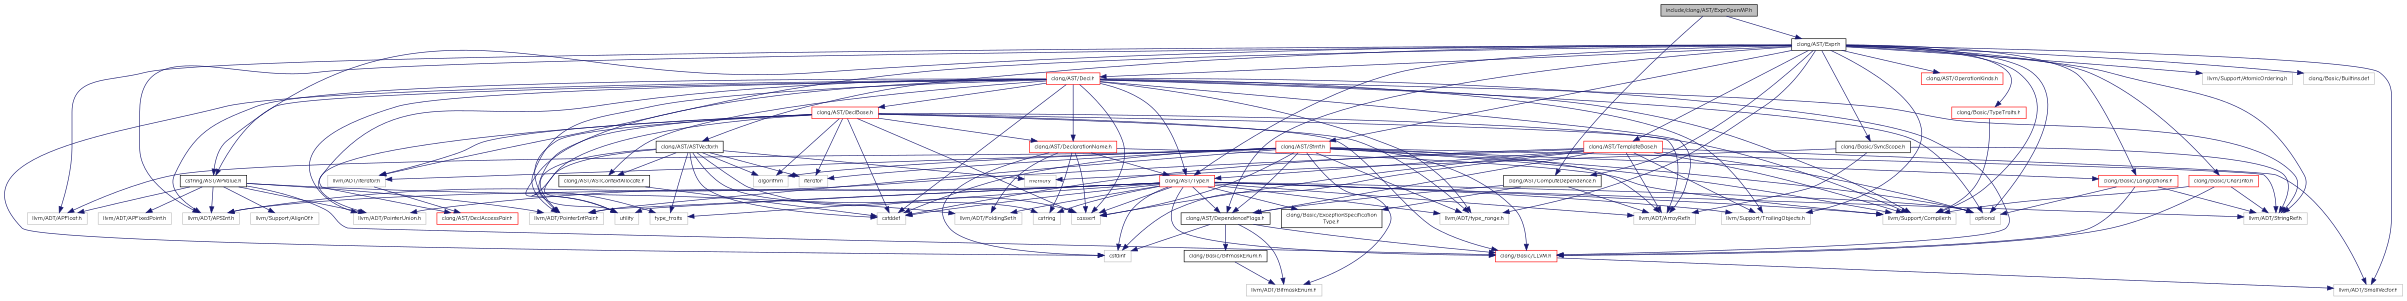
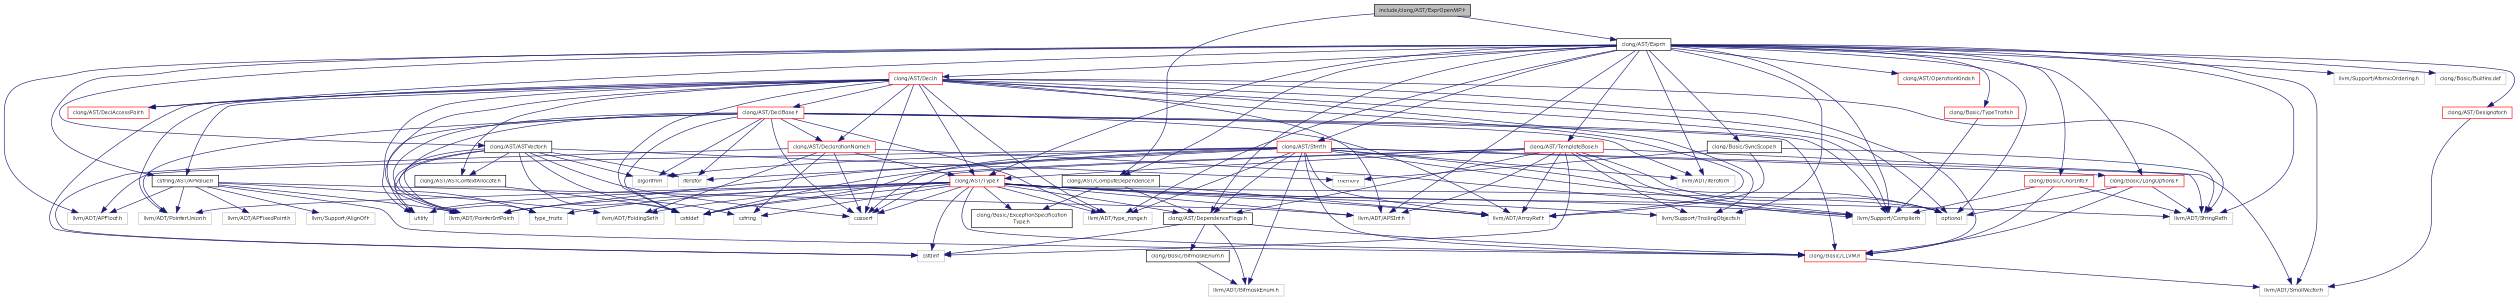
node "clang/AST/Designator.h": added
edge "llvm/ADT/iterator.h" -> "clang/AST/DeclAccessPair.h": now "clang/AST/Expr.h" -> "clang/AST/DeclAccessPair.h"
